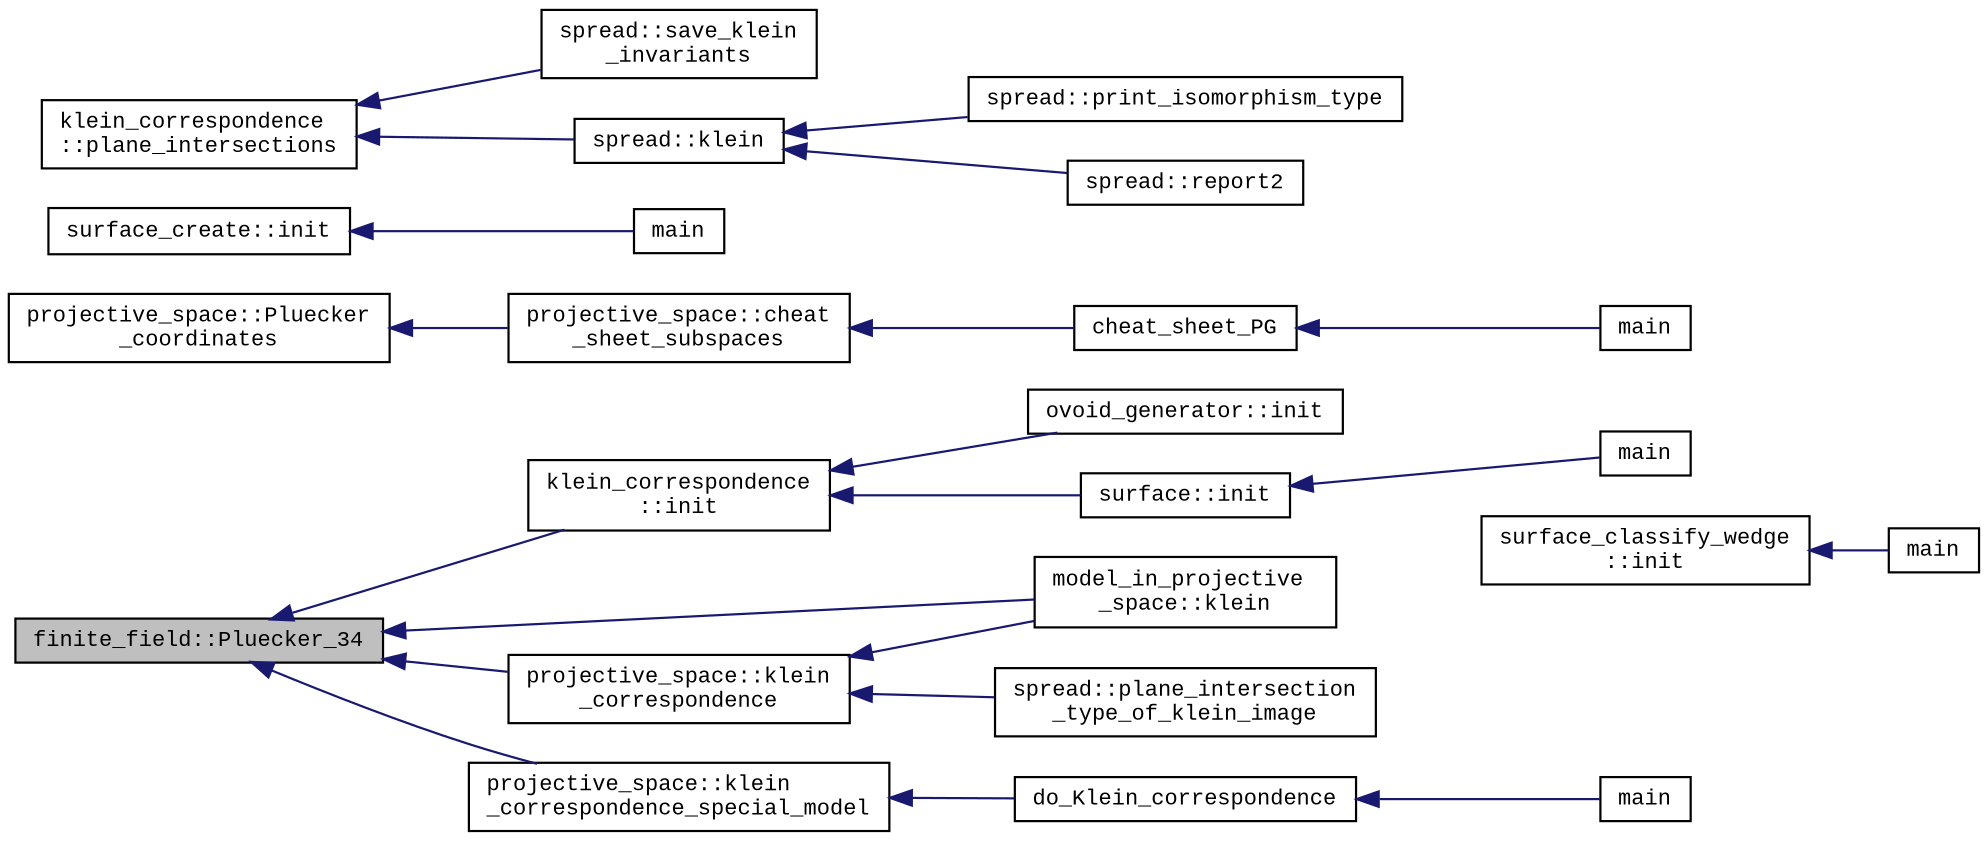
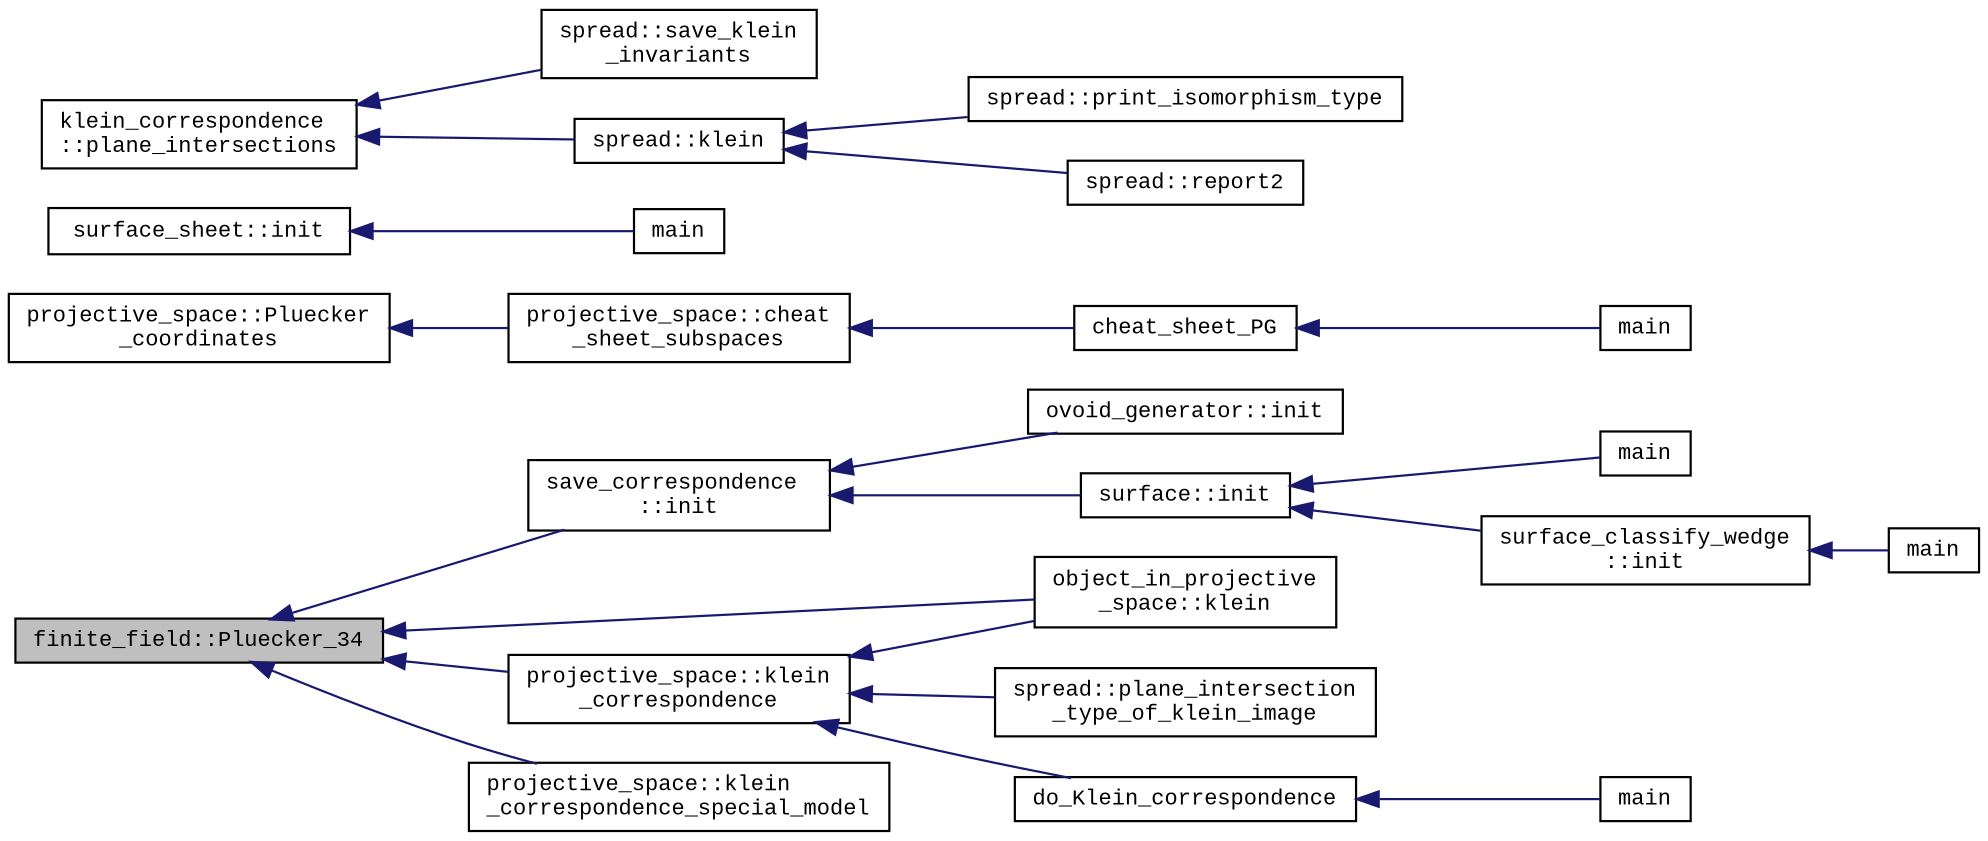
node "surface_create::init": label "surface_create::init" -> "surface_sheet::init"
node "klein_correspondence ::init": label "klein_correspondence ::init" -> "save_correspondence ::init"
edge "surface_classify_wedge ::init" -> "surface::init": added
node "model_in_projective _space::klein": label "model_in_projective _space::klein" -> "object_in_projective _space::klein"
edge "do_Klein_correspondence" -> "projective_space::klein _correspondence_special_model": now "do_Klein_correspondence" -> "projective_space::klein _correspondence"
